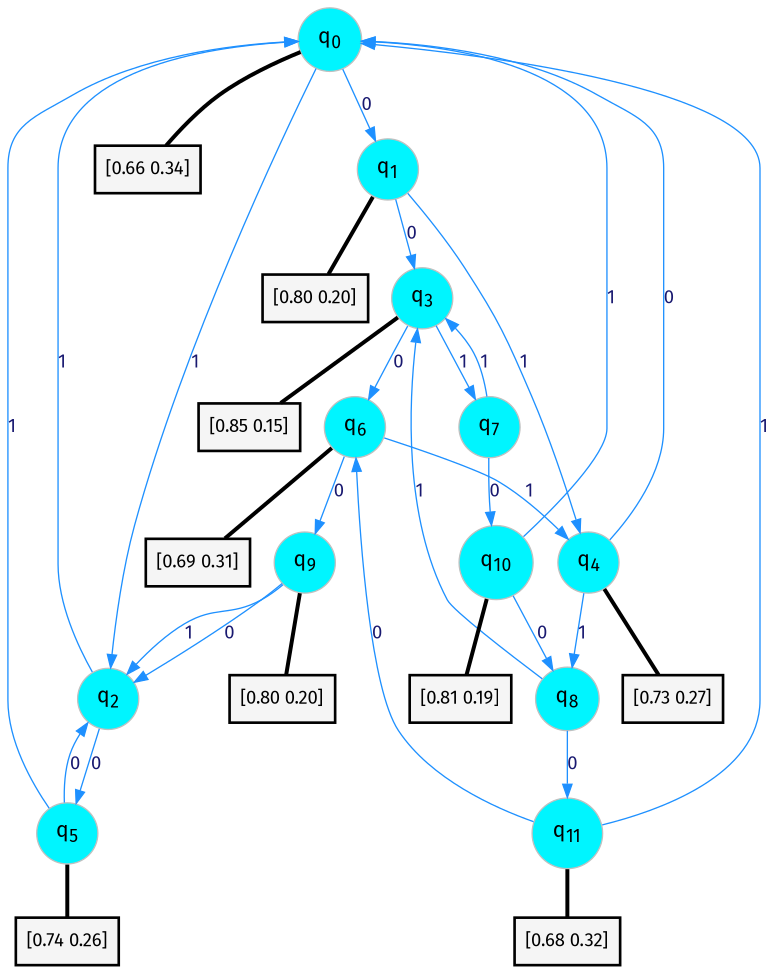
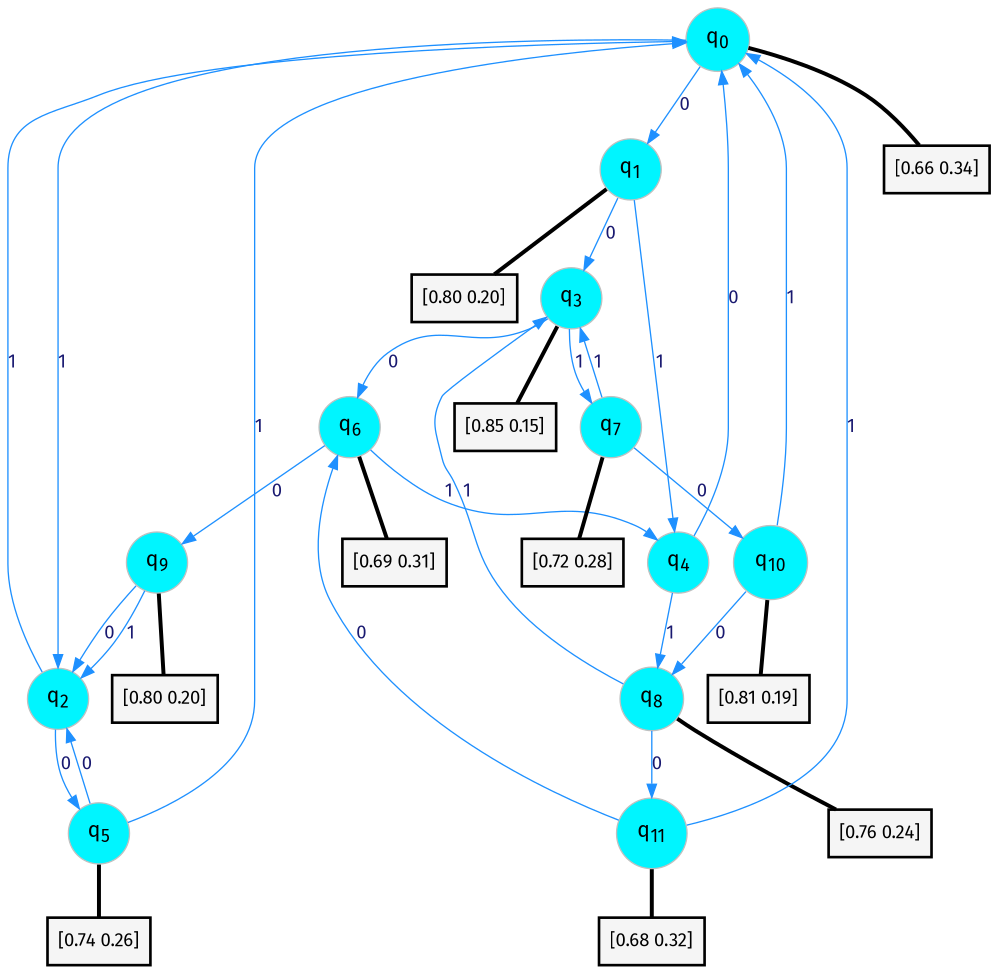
node "[0.72 0.28]": added
node "[0.73 0.27]": removed
node "[0.76 0.24]": added
